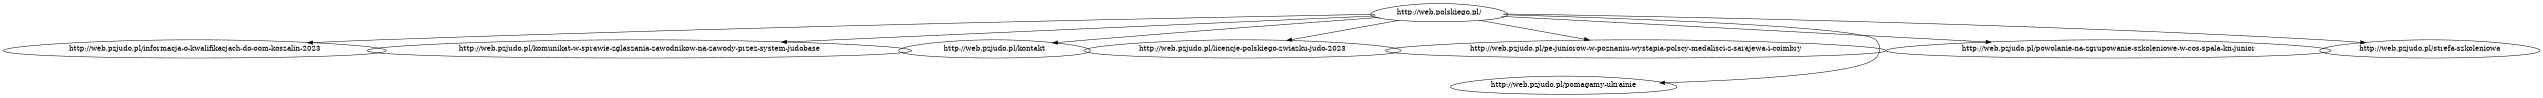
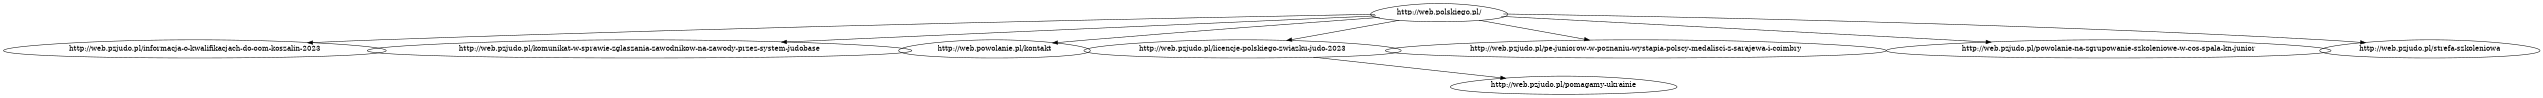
edge "http://web.polskiego.pl/" -> "http://web.pzjudo.pl/pomagamy-ukrainie": now "http://web.pzjudo.pl/licencje-polskiego-zwiazku-judo-2023" -> "http://web.pzjudo.pl/pomagamy-ukrainie"
node "http://web.pzjudo.pl/kontakt": label "http://web.pzjudo.pl/kontakt" -> "http://web.powolanie.pl/kontakt"
